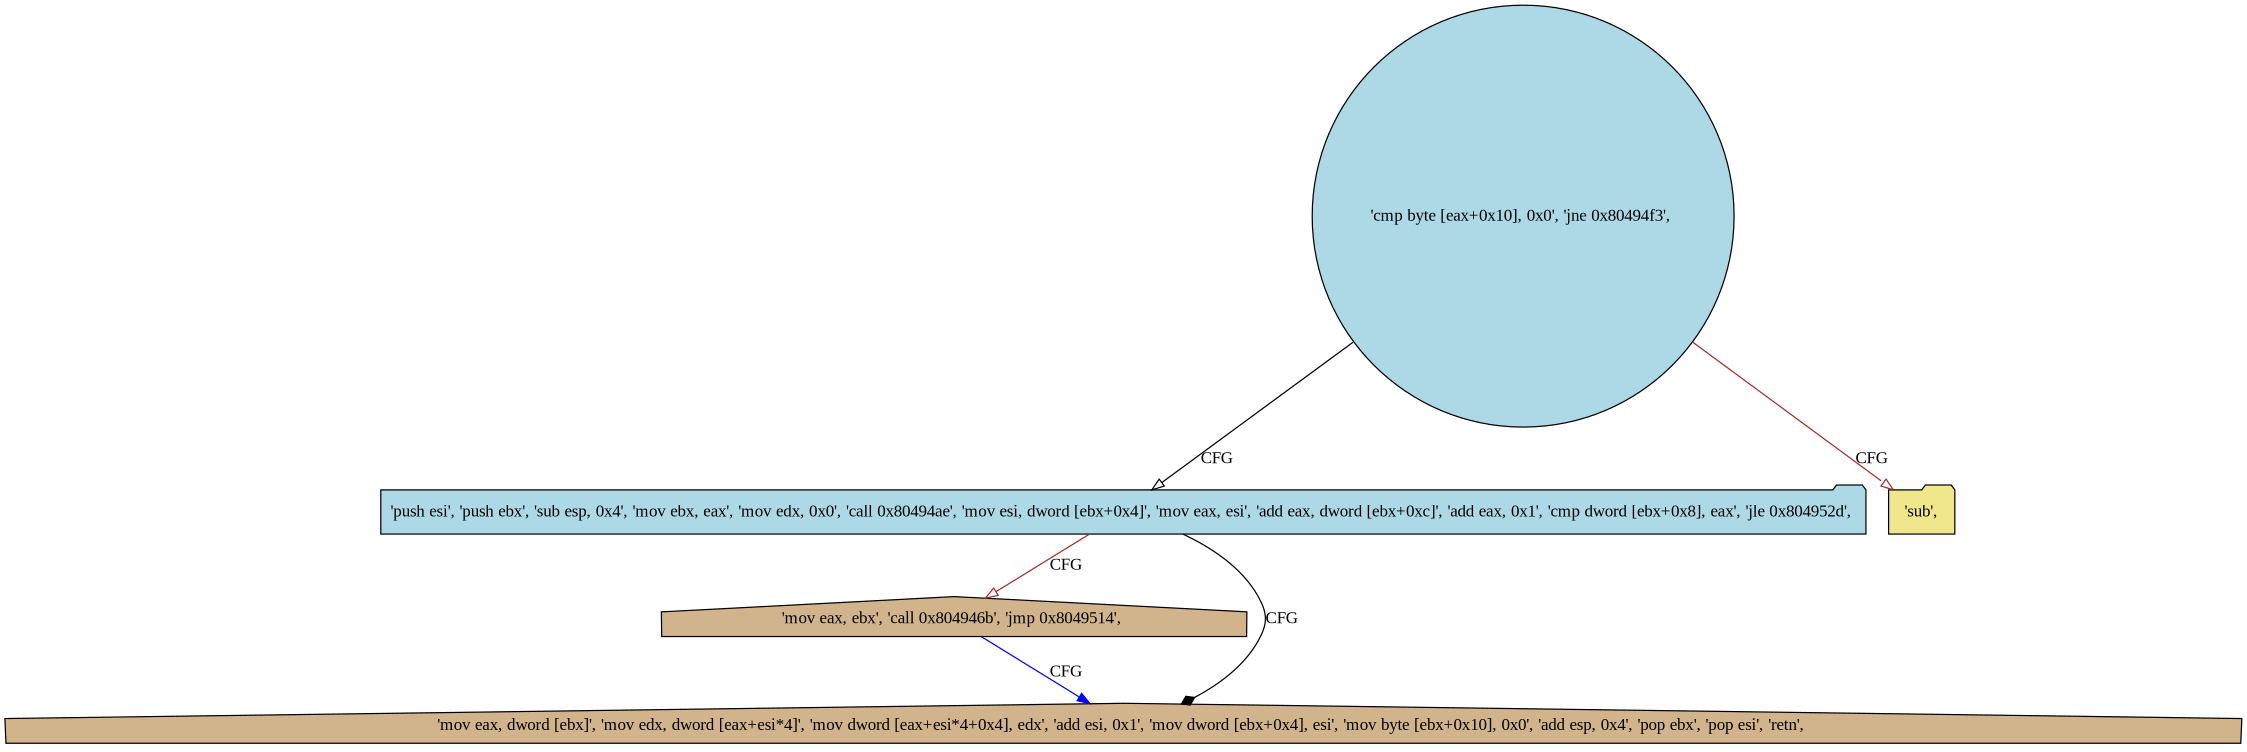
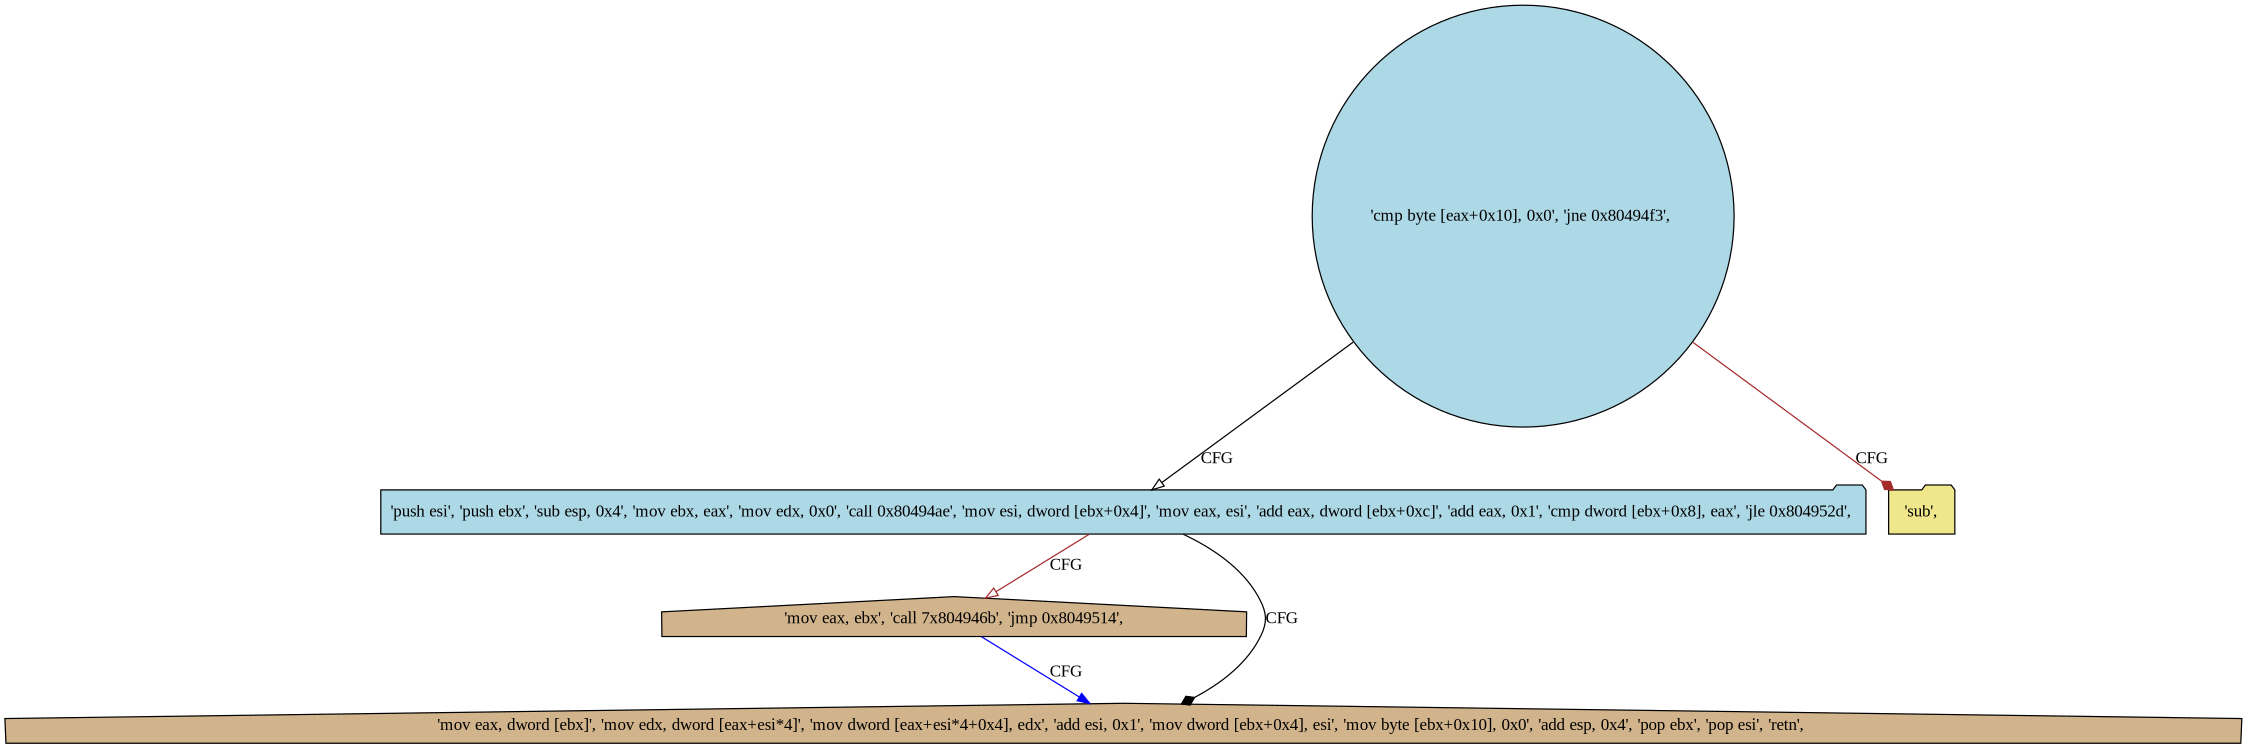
edge "'cmp byte [eax+0x10], 0x0', 'jne 0x80494f3'," -> "'sub',": arrowhead onormal -> diamond
node "'mov eax, ebx', 'call 0x804946b', 'jmp 0x8049514',": label "'mov eax, ebx', 'call 0x804946b', 'jmp 0x8049514'," -> "'mov eax, ebx', 'call 7x804946b', 'jmp 0x8049514',"
